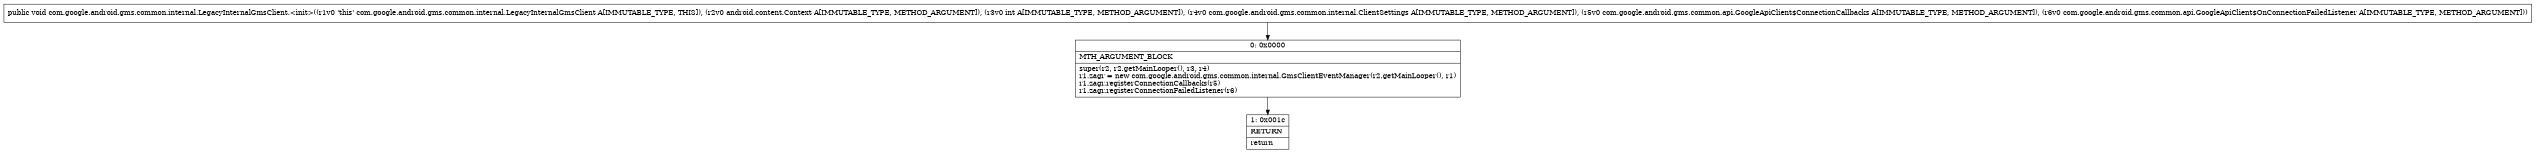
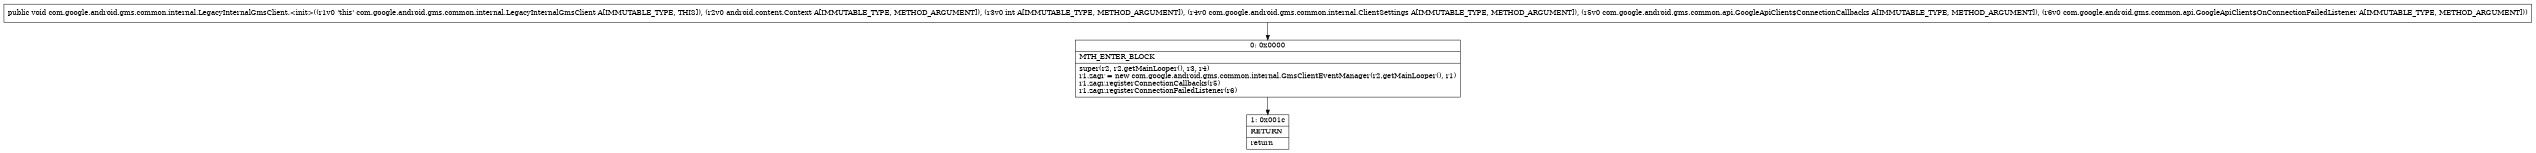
node "0: 0x0000": text "MTH_ARGUMENT_BLOCK" -> "MTH_ENTER_BLOCK"
